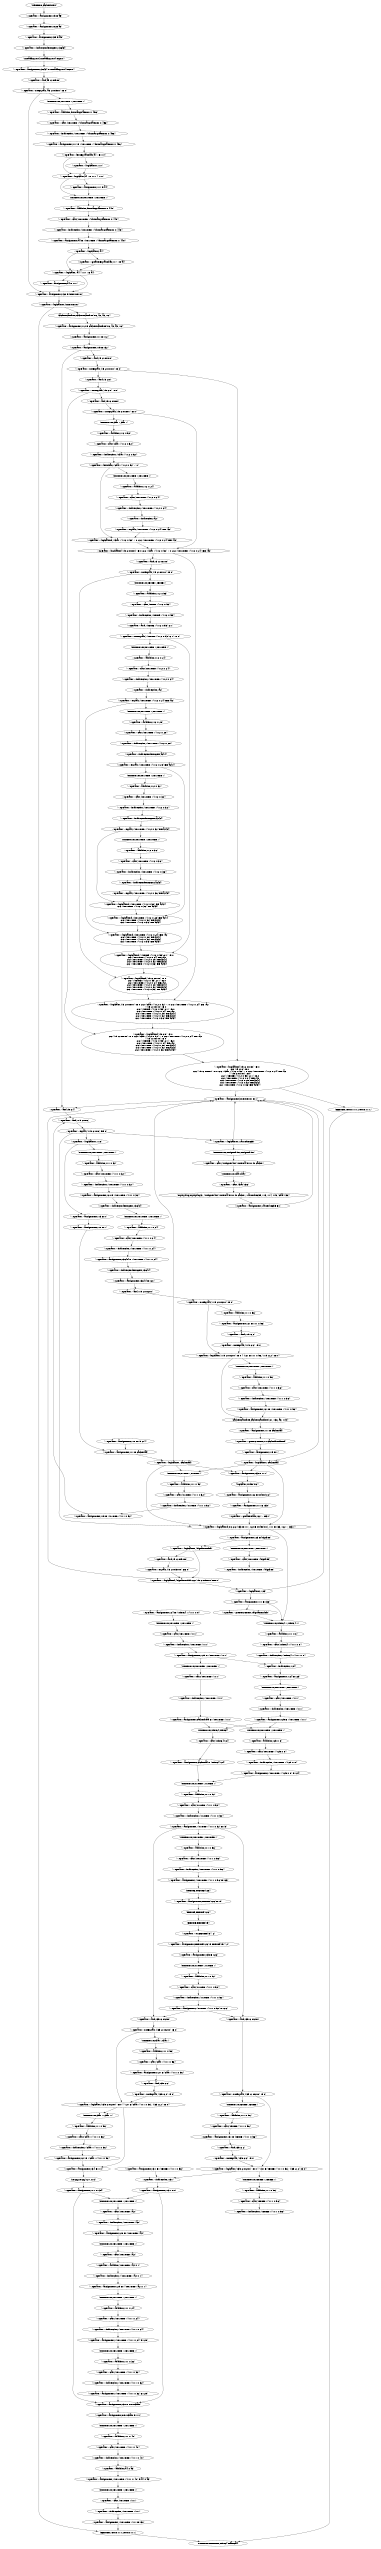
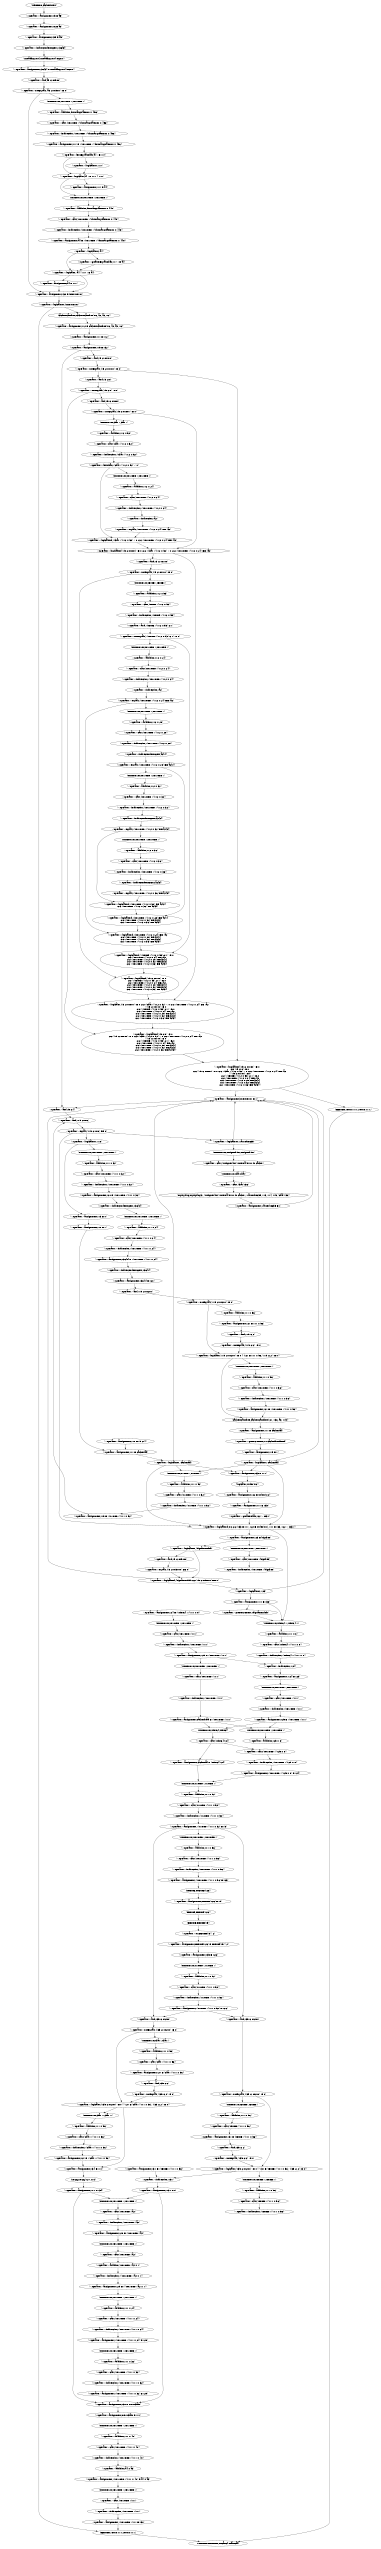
edge "(<operator>.addition,v25 + 8)" -> "(<operator>.cast,(_QWORD *)(v25 + 8))": now "(<operator>.cast,(__int64)v24)" -> "(<operator>.cast,(_QWORD *)(v25 + 8))"
node "(METHOD_RETURN,__int64 __fastcall)": label "(METHOD_RETURN,__int64 __fastcall)" -> "(METHOD_RETURN,__scan64 __fastcall)"
